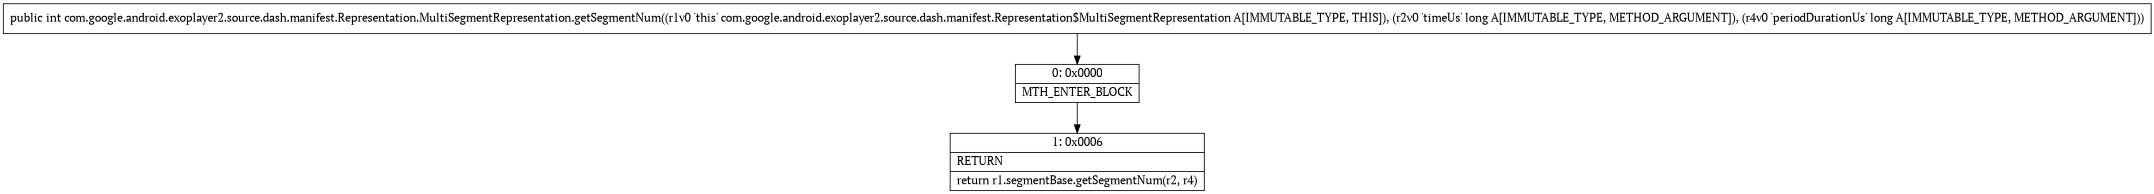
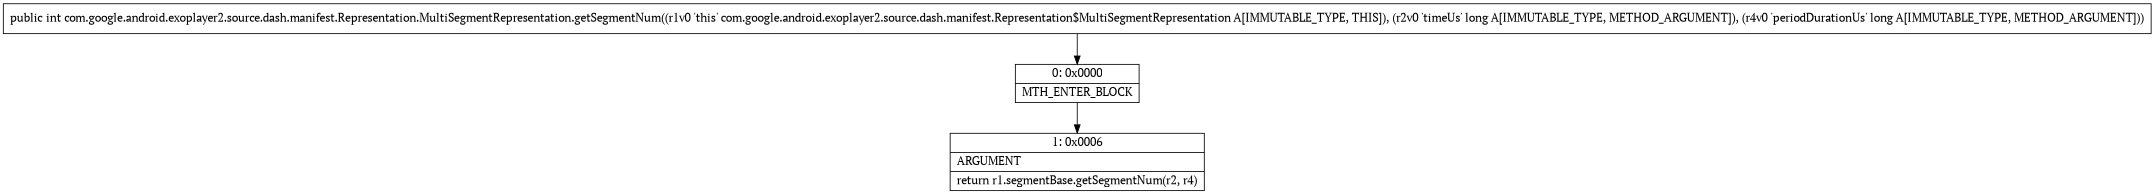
node "1: 0x0006": text "RETURN" -> "ARGUMENT"
